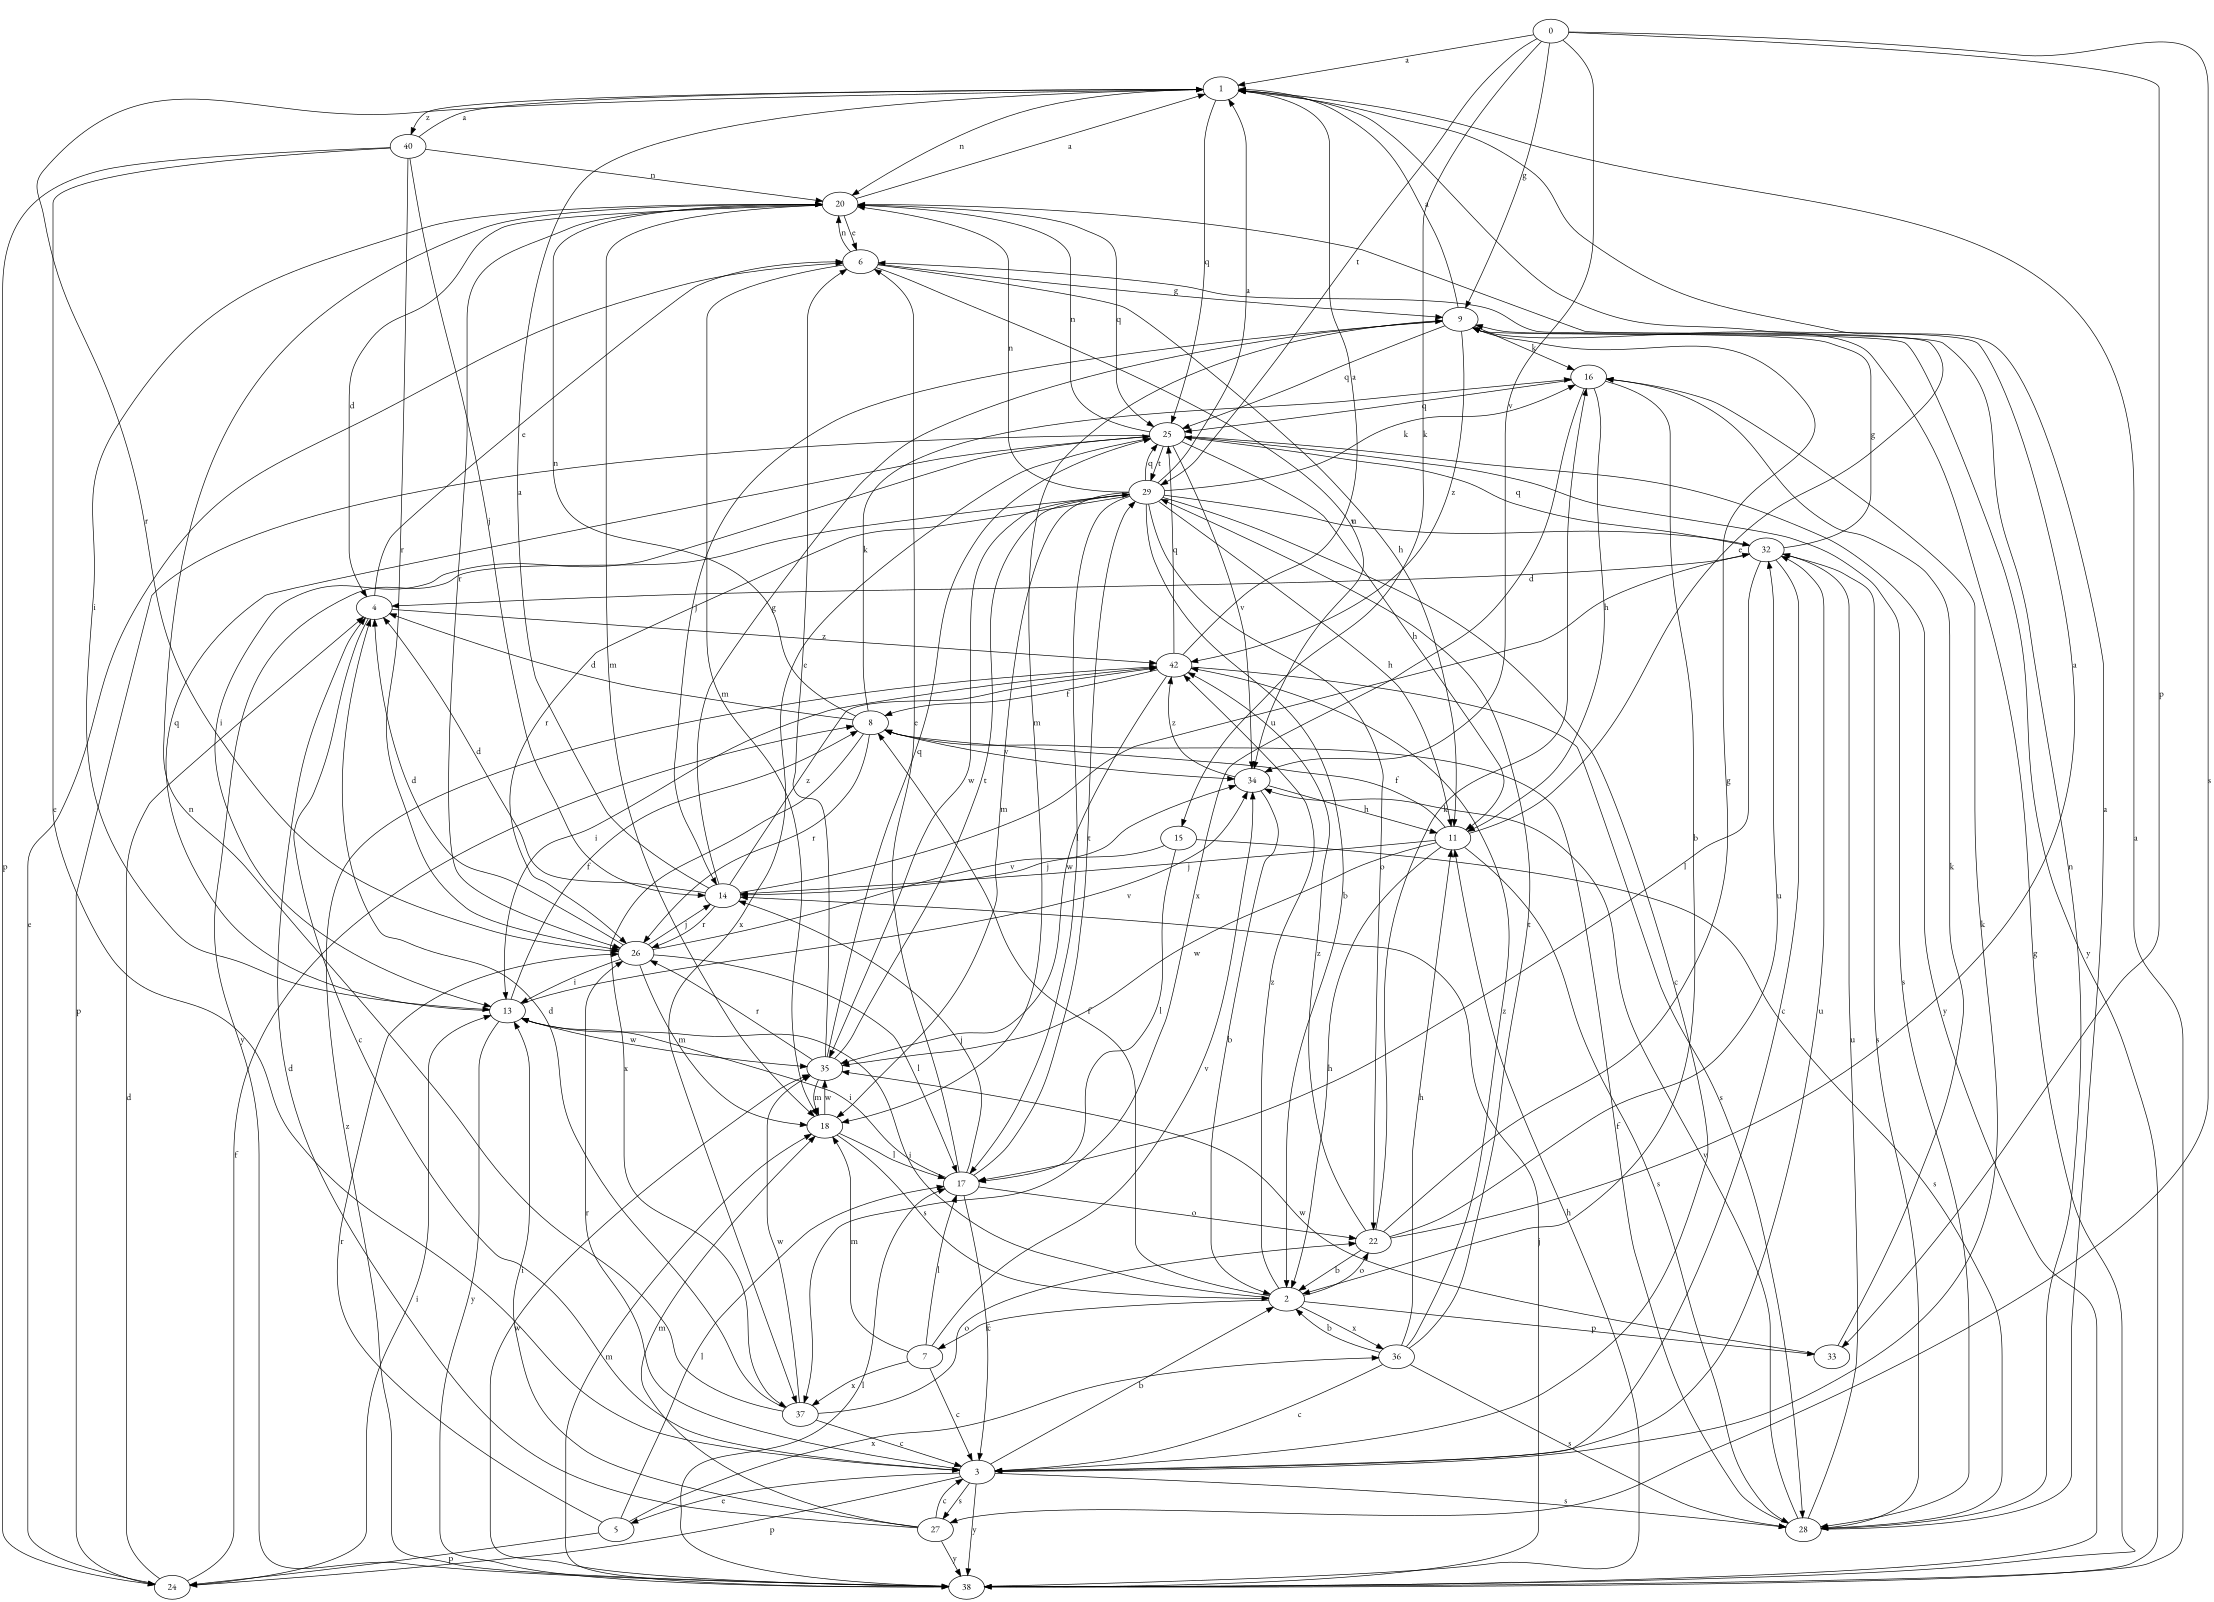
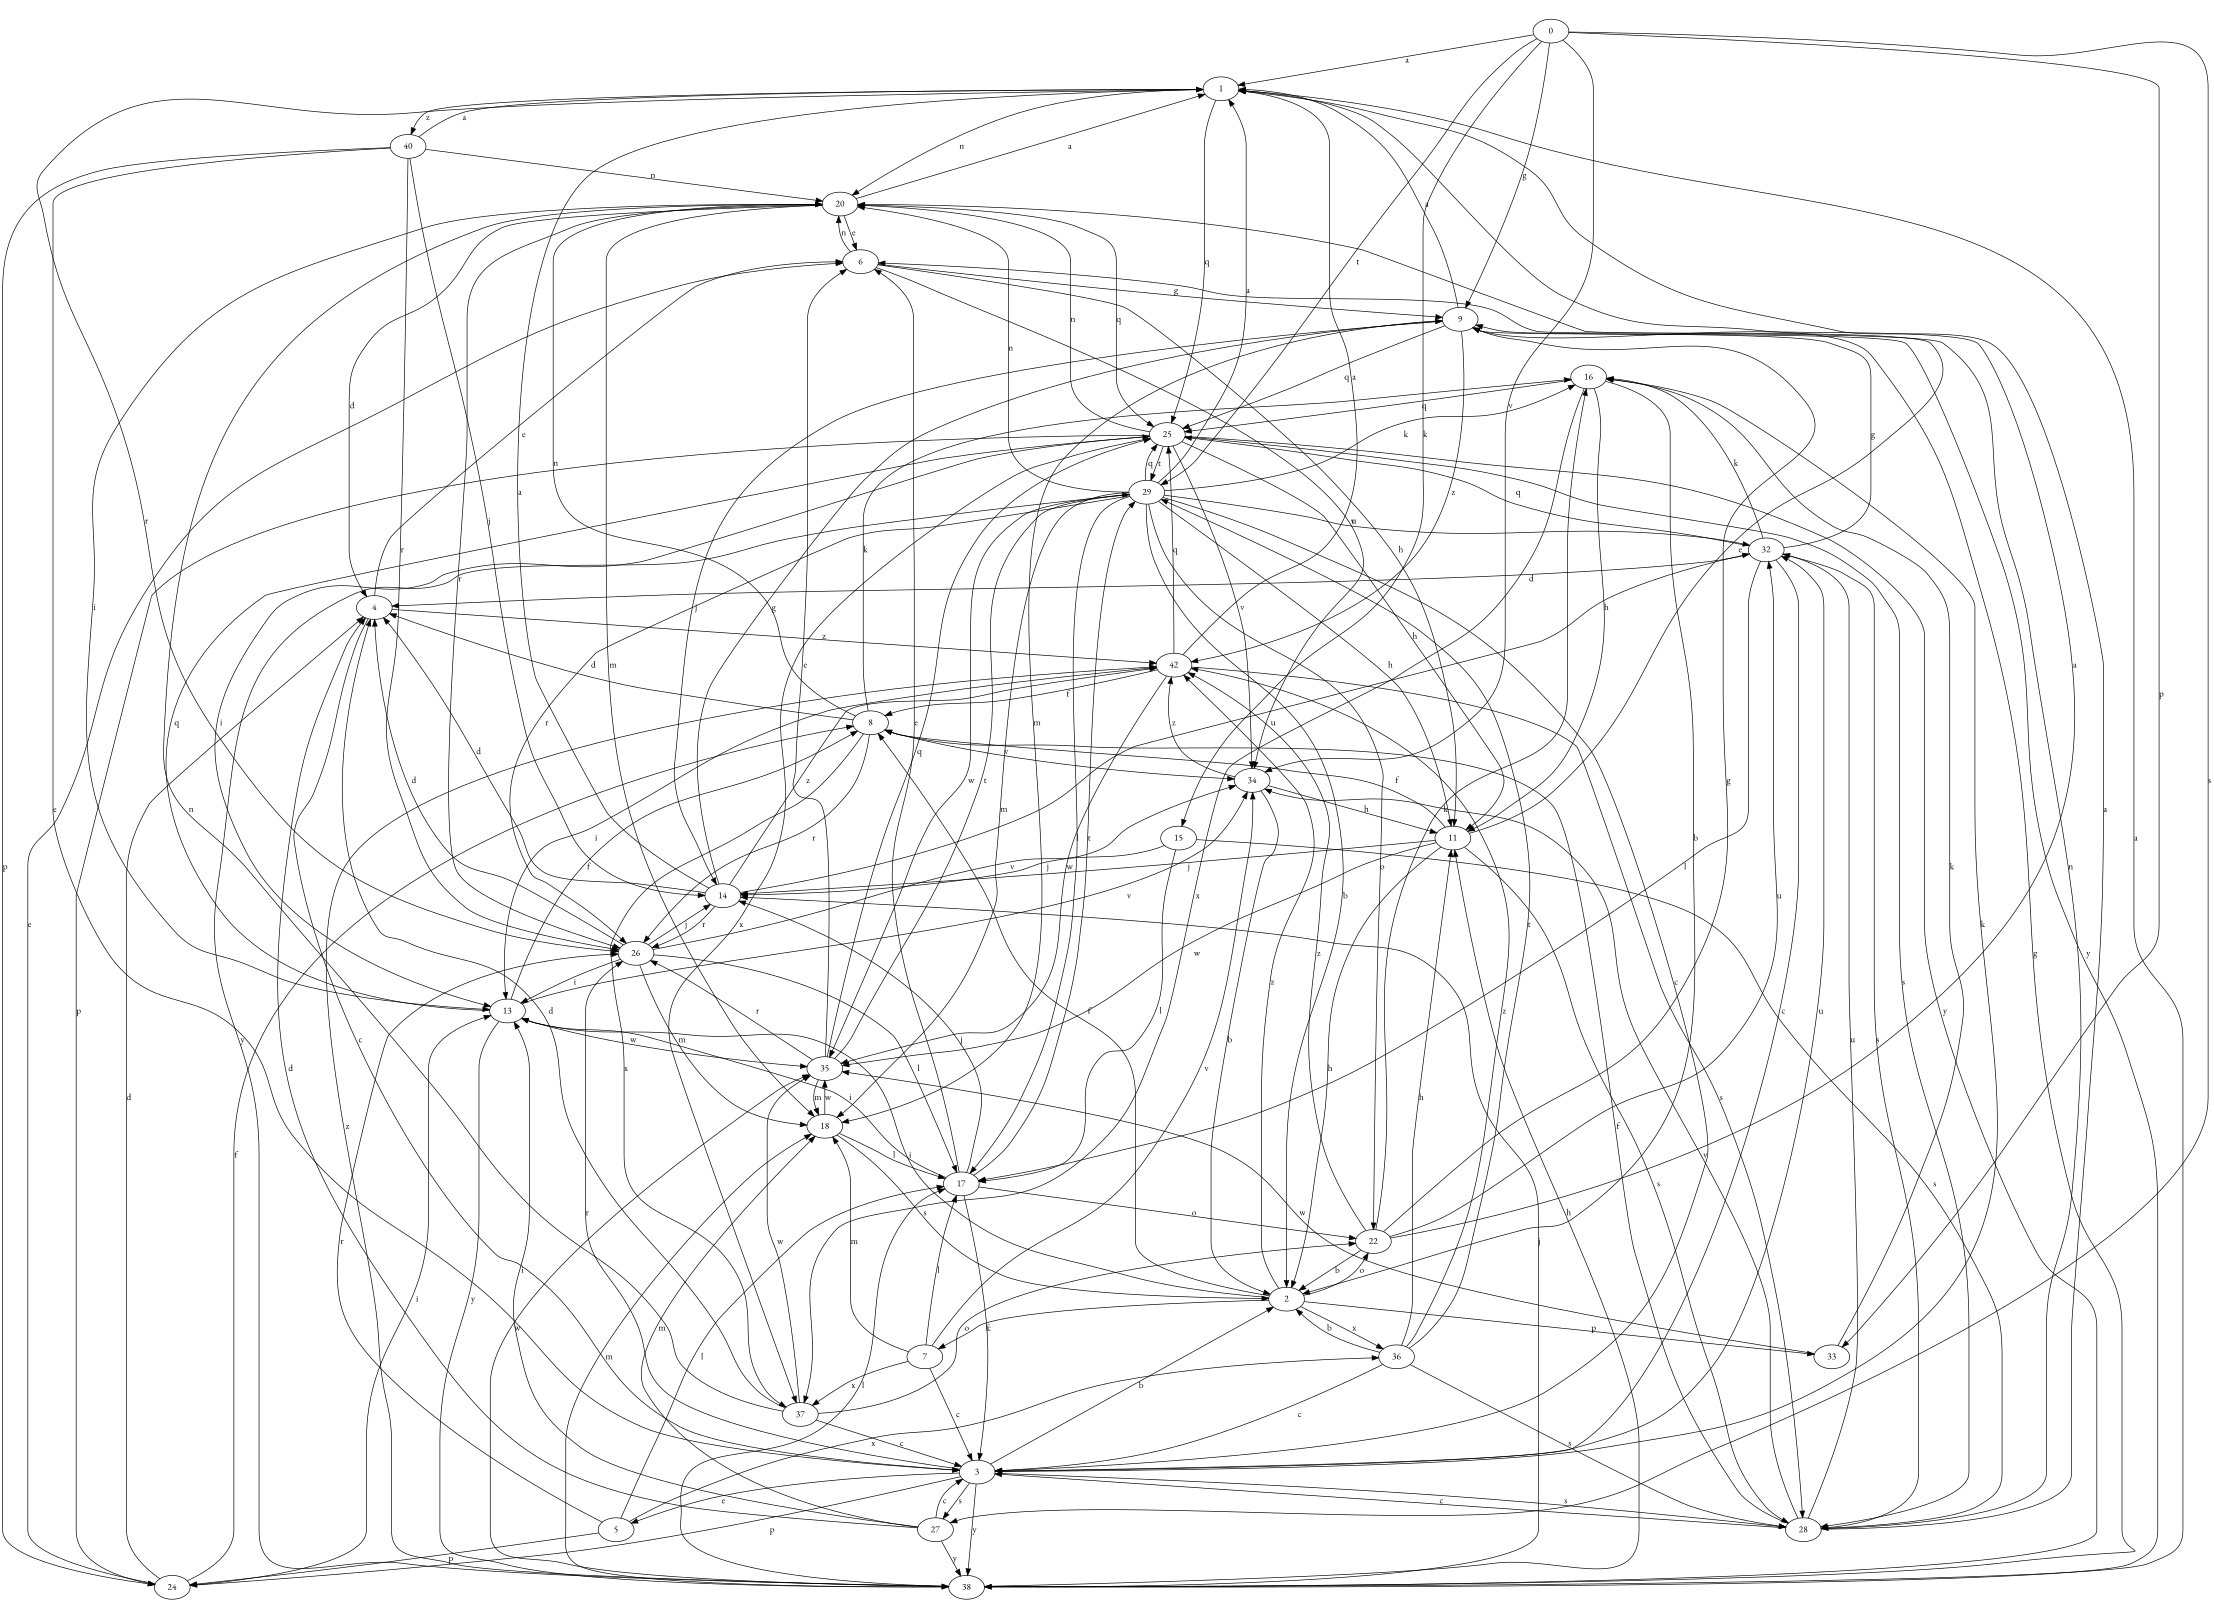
edge "9" -> "16": now "32" -> "16"
edge "6" -> "18": removed, label "m"
edge "28" -> "3": added, label "c"
